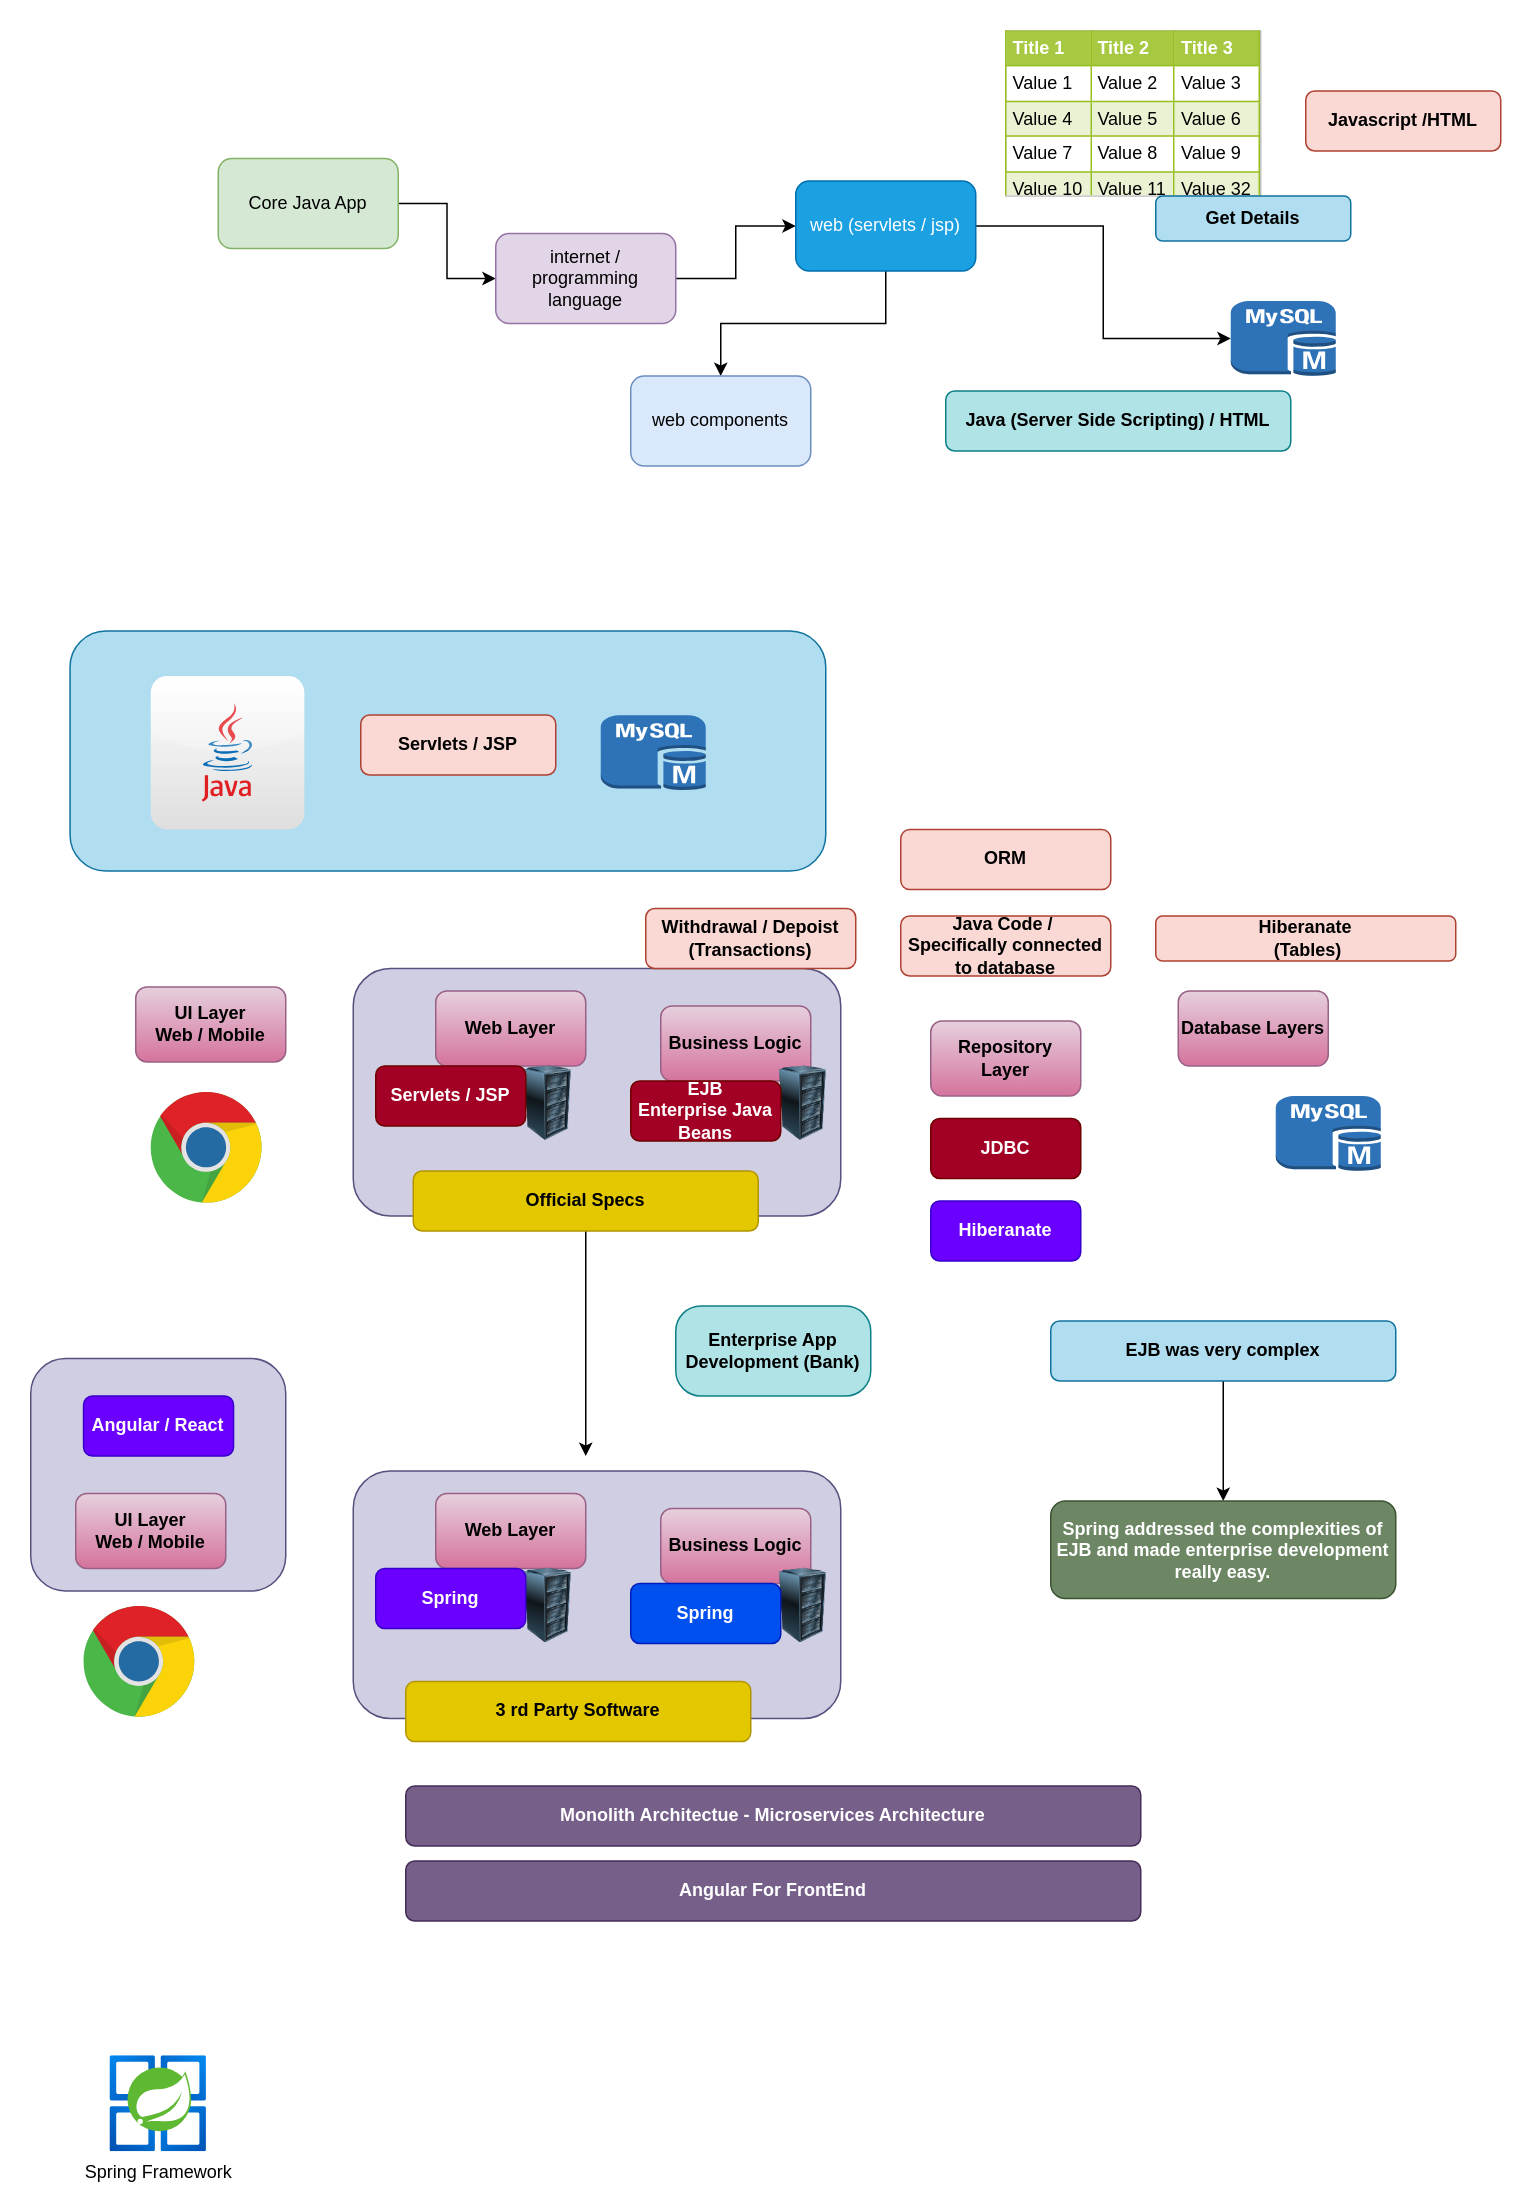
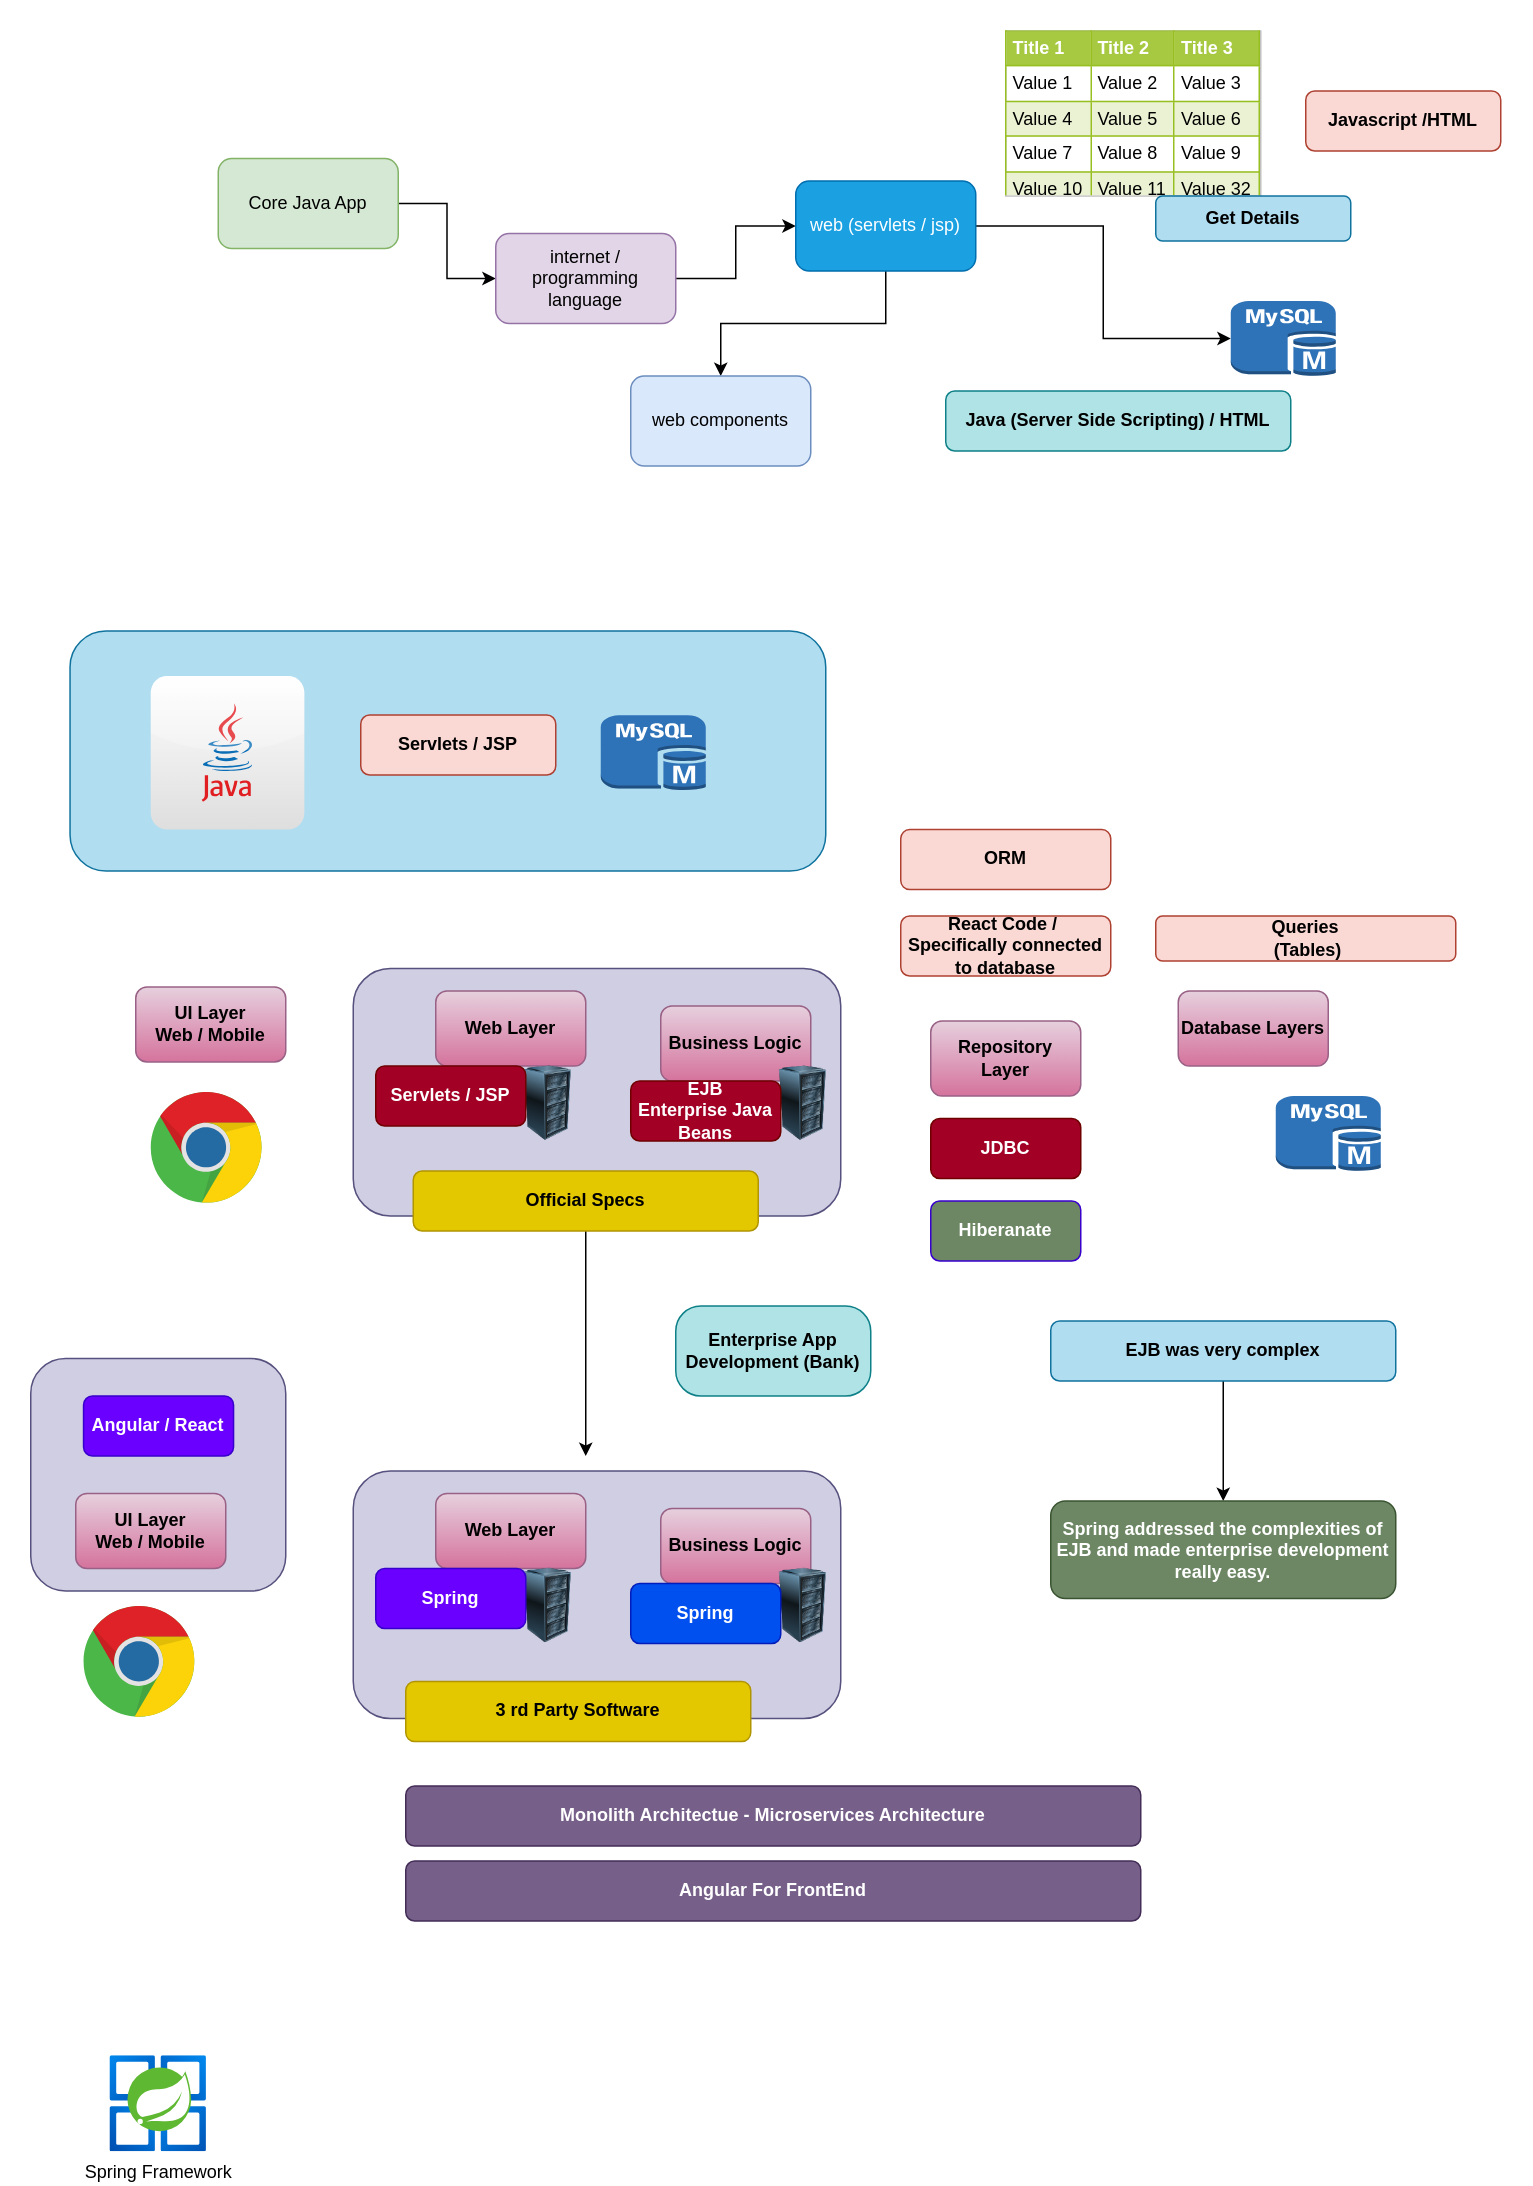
node "Withdrawal / Depoist (Transactions)": removed
node "Hiberanate (Tables)": label "Hiberanate (Tables)" -> "Queries (Tables)"
node "Java Code / Specifically connected to database": label "Java Code / Specifically connected to database" -> "React Code / Specifically connected to database"
node "Hiberanate": fillcolor #6a00ff -> #6d8764
